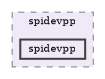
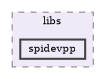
cluster "spidevpp": label "spidevpp" -> "libs"
